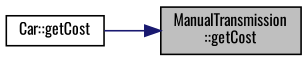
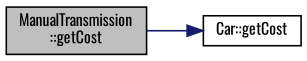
edge "Car::getCost" -> "ManualTransmission ::getCost": reversed
